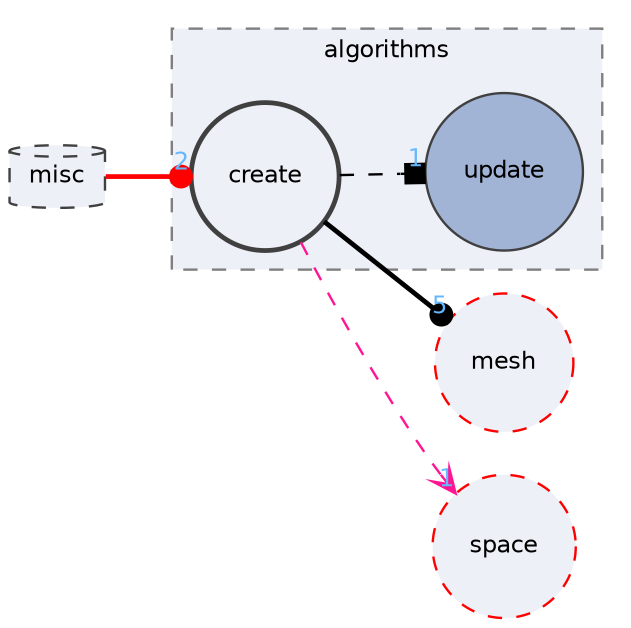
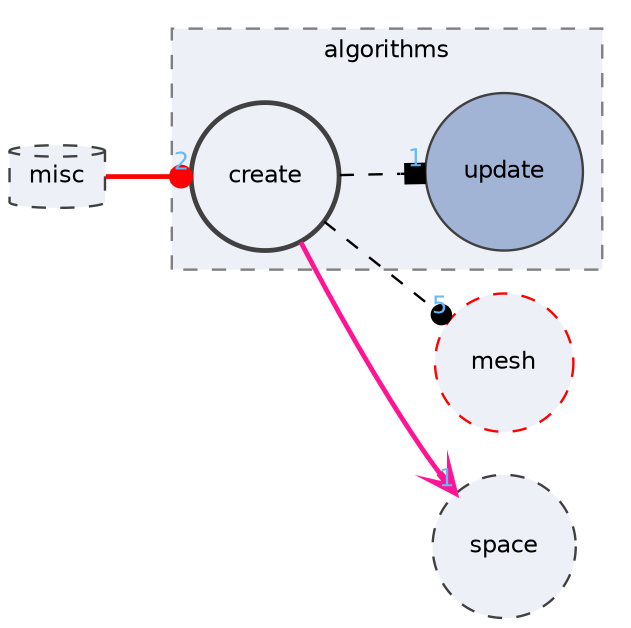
edge "create" -> "mesh": style bold -> dashed
edge "create" -> "space": style dashed -> bold
node "space": color red -> grey25
